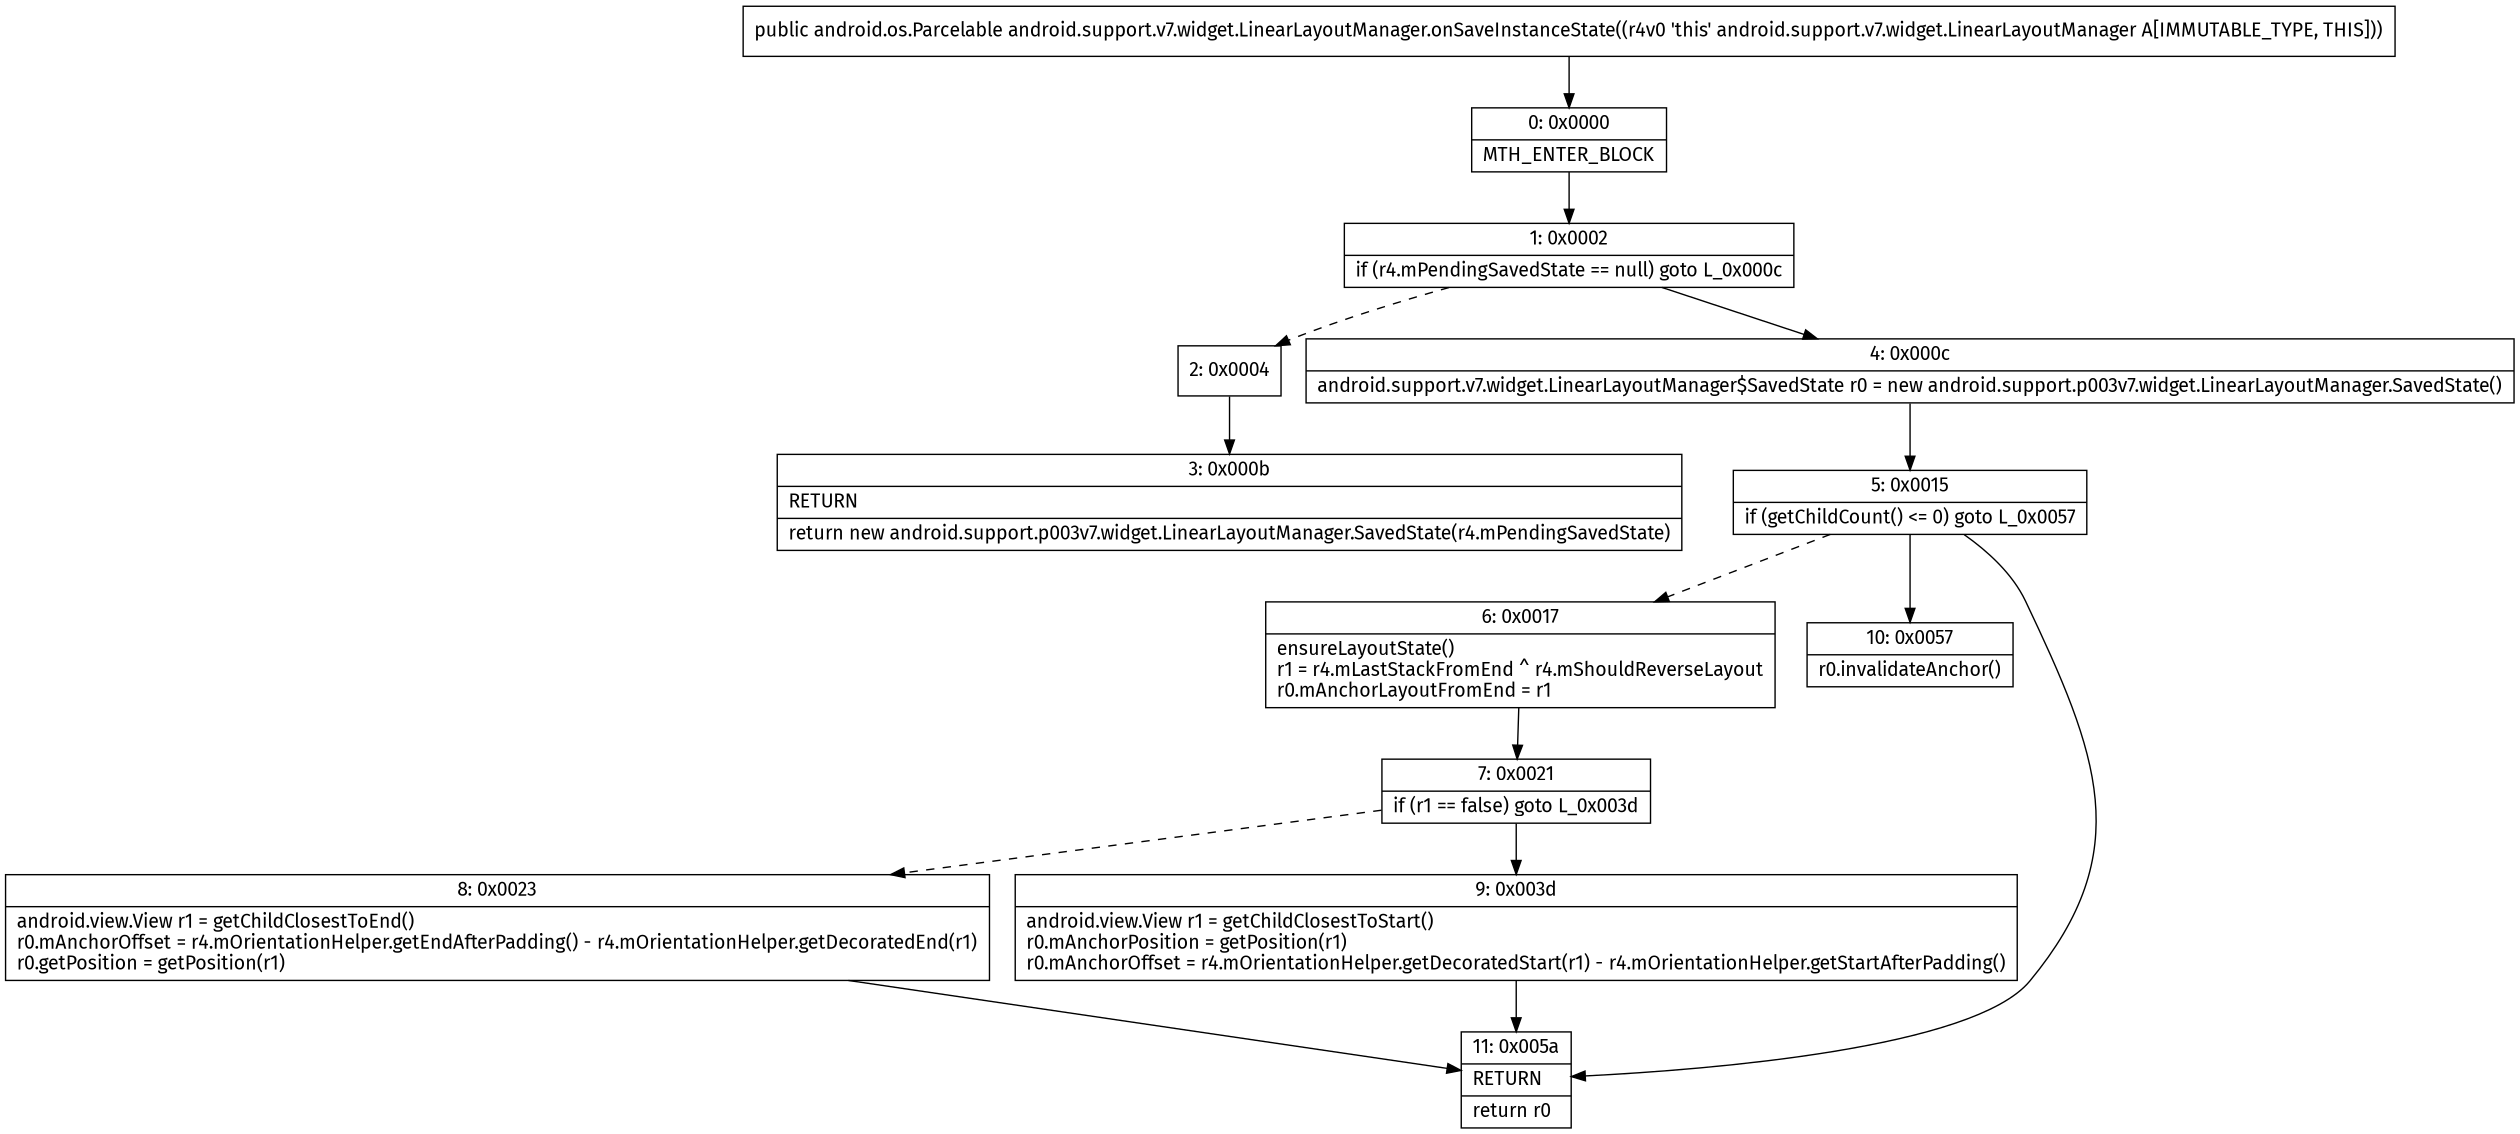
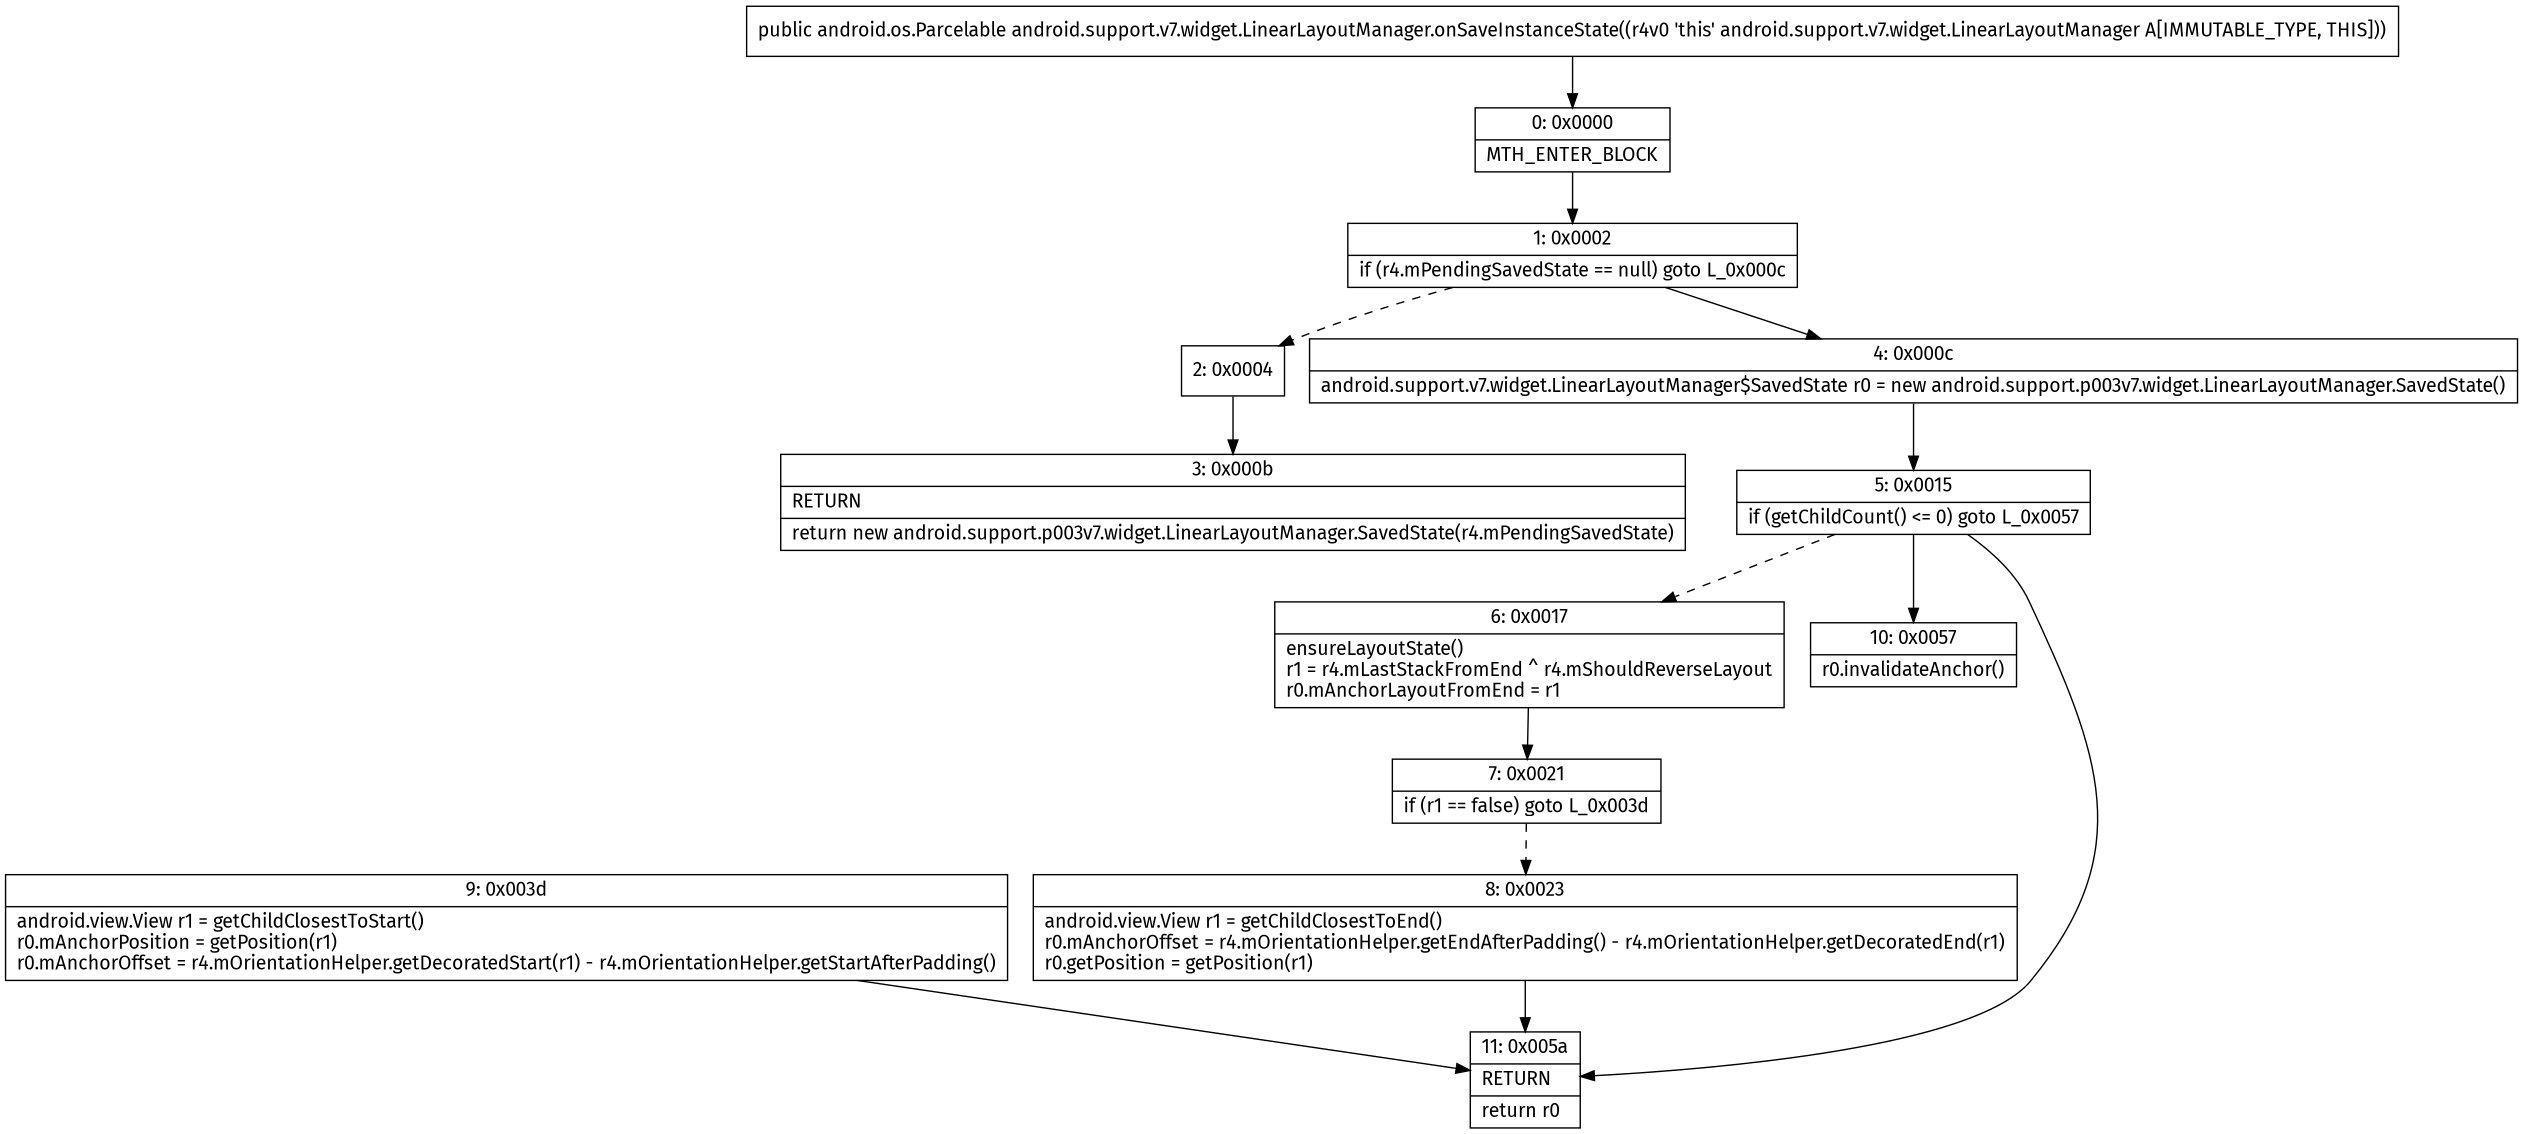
edge "7: 0x0021" -> "9: 0x003d": removed
